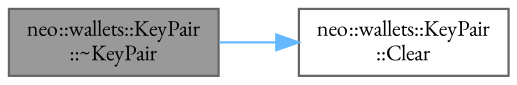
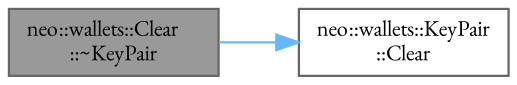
node "neo::wallets::KeyPair ::~KeyPair": label "neo::wallets::KeyPair ::~KeyPair" -> "neo::wallets::Clear ::~KeyPair"
